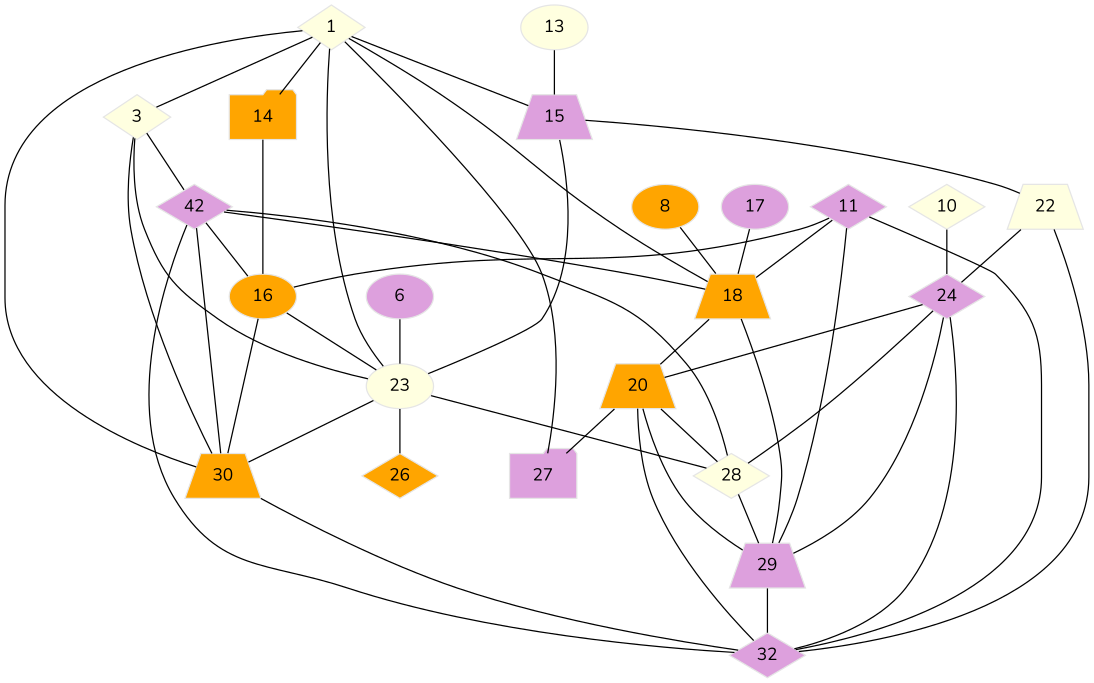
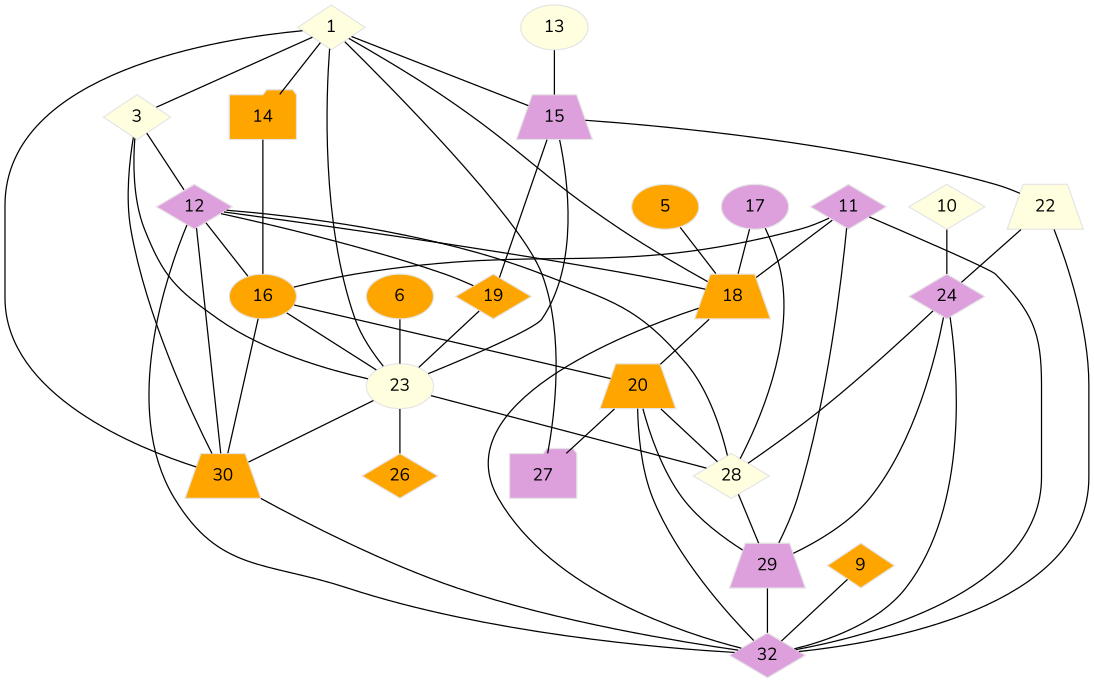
node "42": label "42" -> "12"
node "8": label "8" -> "5"
node "6": fillcolor plum -> orange
node "19": added
edge "24" -- "20": now "16" -- "20"
edge "17" -- "28": added
edge "18" -- "29": now "18" -- "32"
node "9": added
